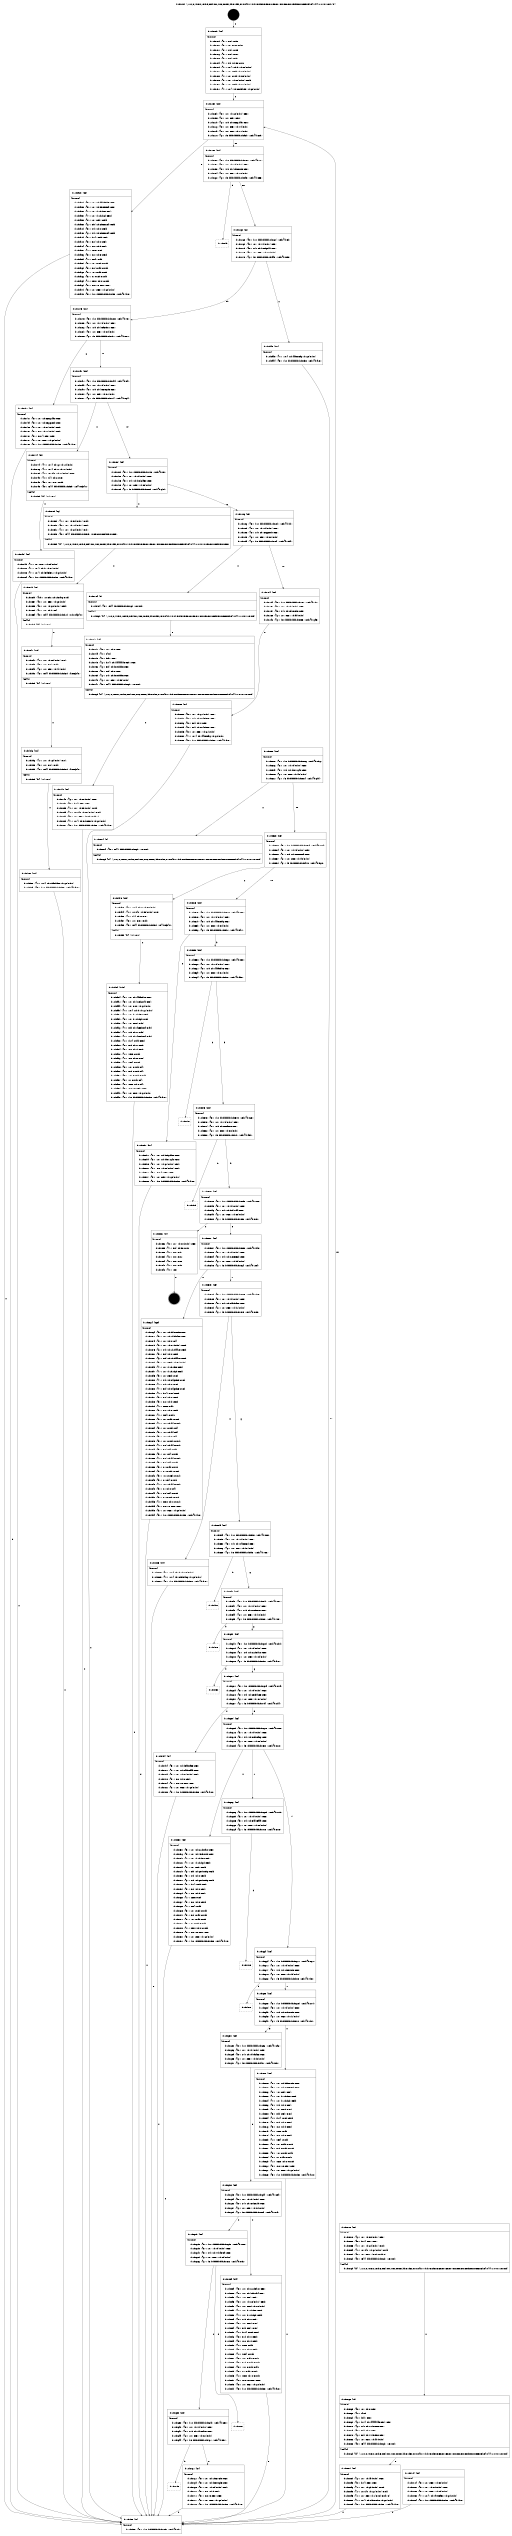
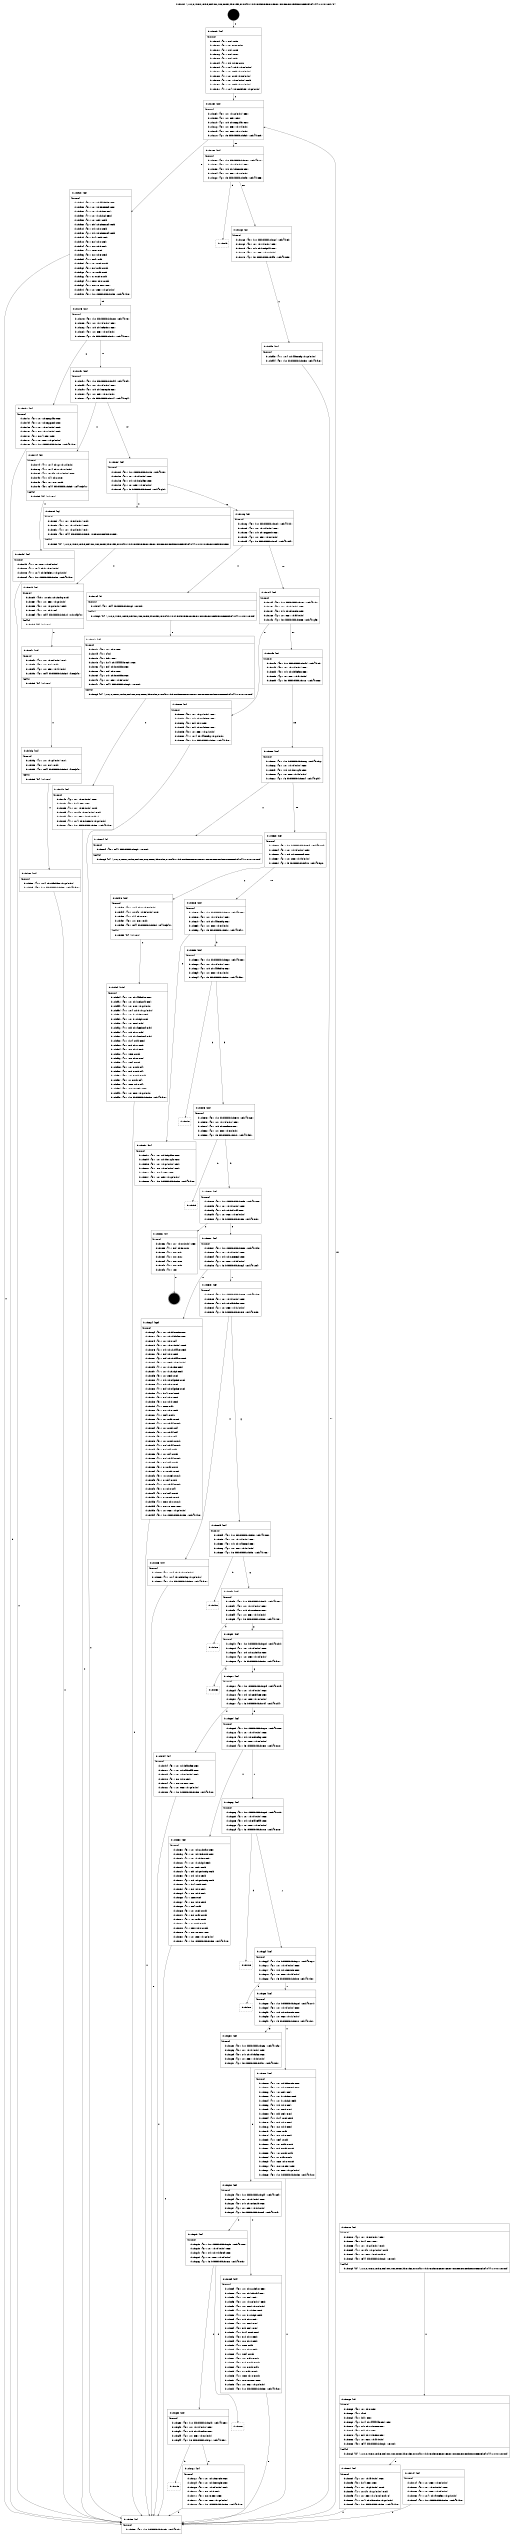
edge "0x401468 [22]" -> "0x40147e [22]": now "0x401920 [88]" -> "0x40147e [22]"
node "0x4014f8 [25]": added
edge "0x40163d [25]" -> "0x40166f [25]": now "0x401656 [25]" -> "0x40166f [25]"
edge "0x401a04 [27]" -> "0x401d58 [5]": removed, label "2"
